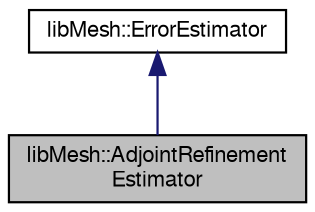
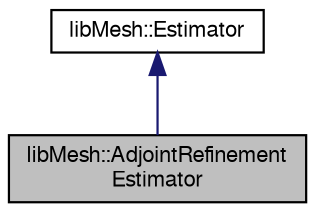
node "libMesh::ErrorEstimator": label "libMesh::ErrorEstimator" -> "libMesh::Estimator"
